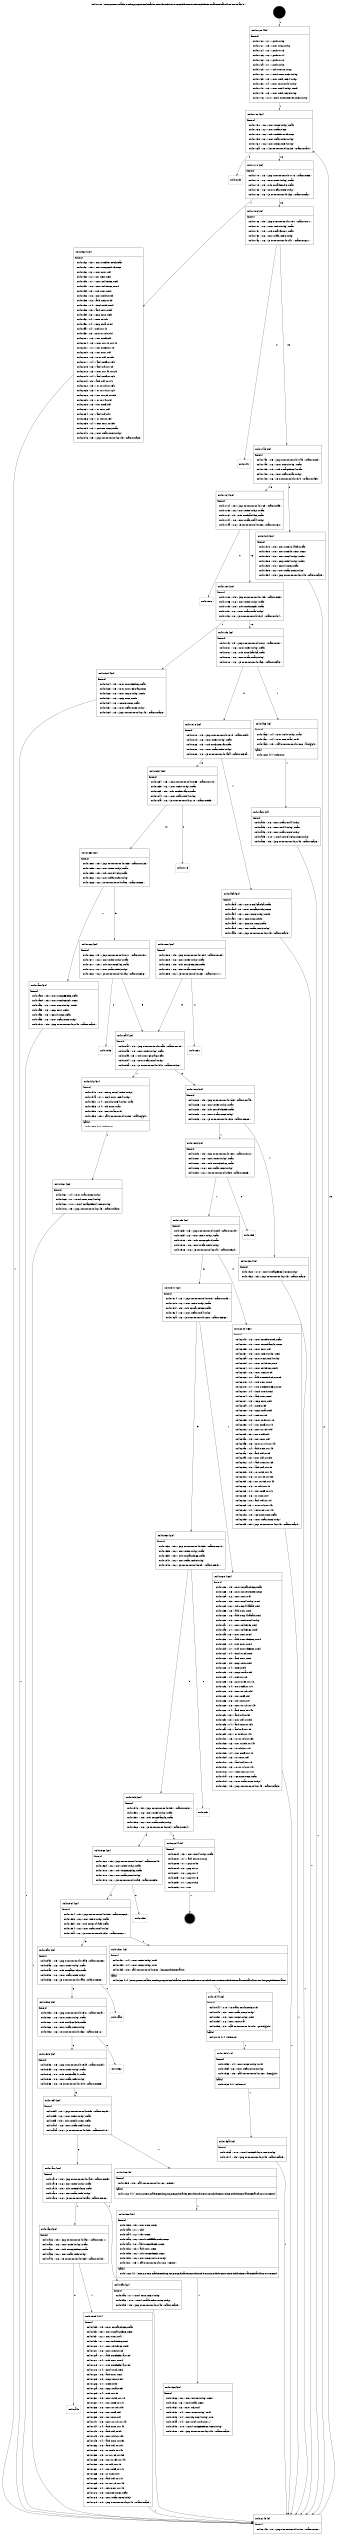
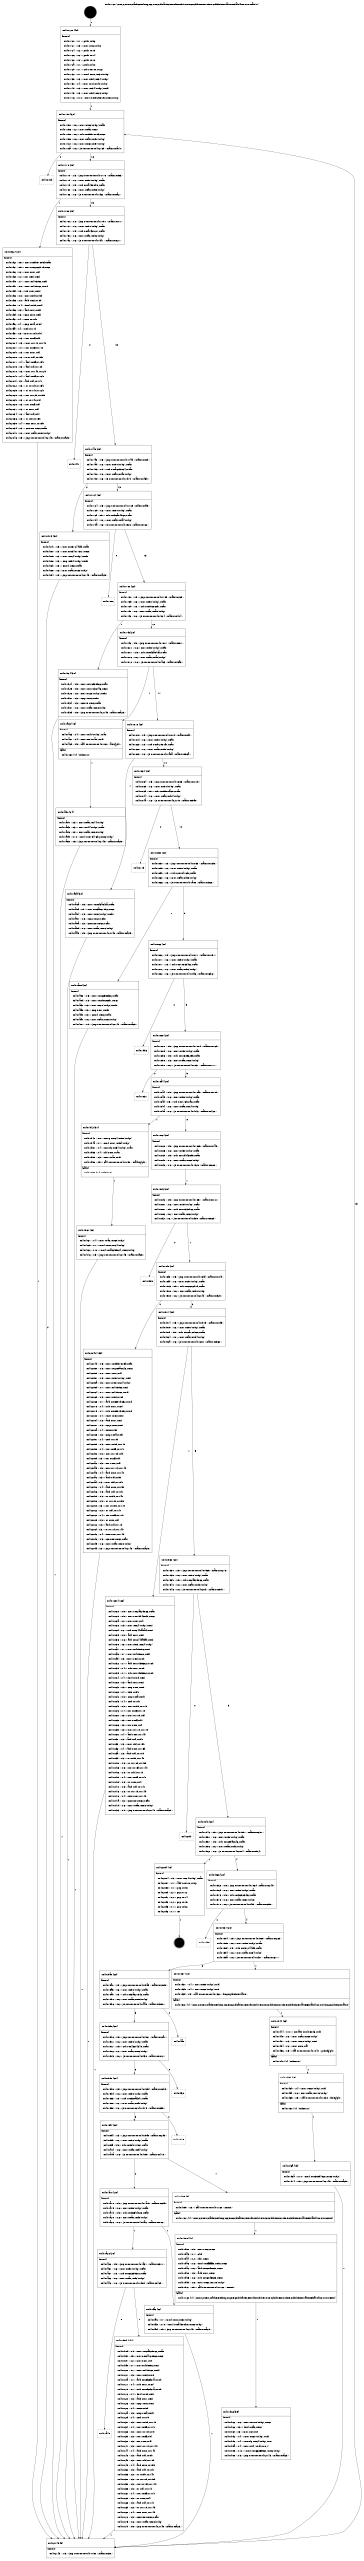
edge "0x40186c [28]" -> "0x4018a4 [28]": now "0x40186c [28]" -> "0x401888 [28]"
node "0x401d28 [15]": removed
node "0x401d79": added
